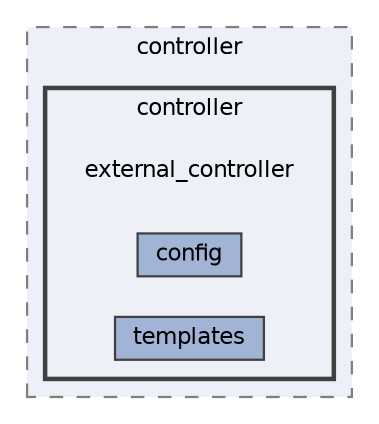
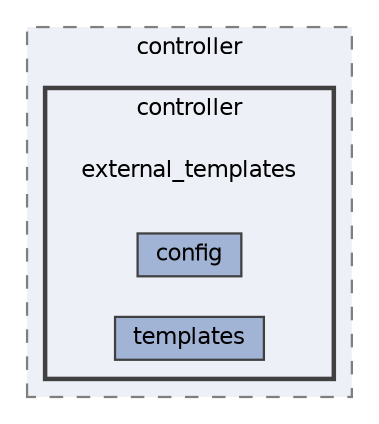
node "external_controller": label "external_controller" -> "external_templates"
